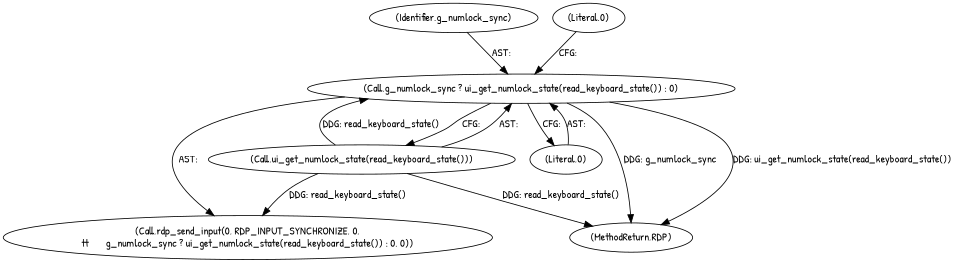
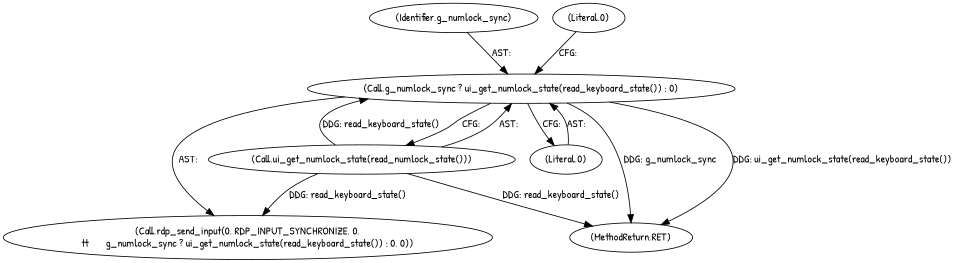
node "(Call,ui_get_numlock_state(read_keyboard_state()))": label "(Call,ui_get_numlock_state(read_keyboard_state()))" -> "(Call,ui_get_numlock_state(read_numlock_state()))"
node "(MethodReturn,RDP)": label "(MethodReturn,RDP)" -> "(MethodReturn,RET)"
